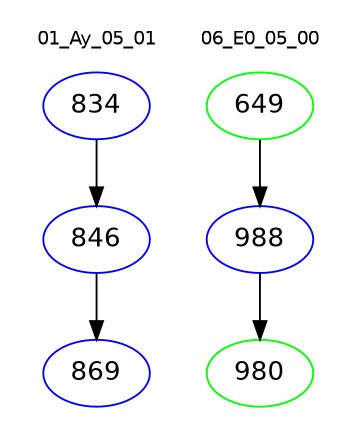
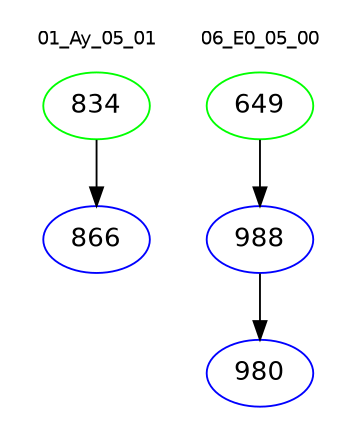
node "834": color blue -> green
node "846": label "846" -> "866"
node "869": removed
node "980": color green -> blue
